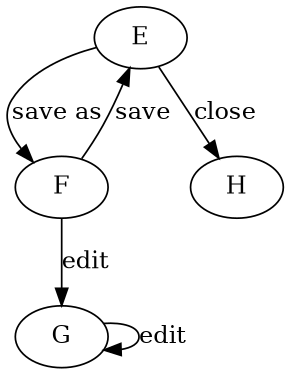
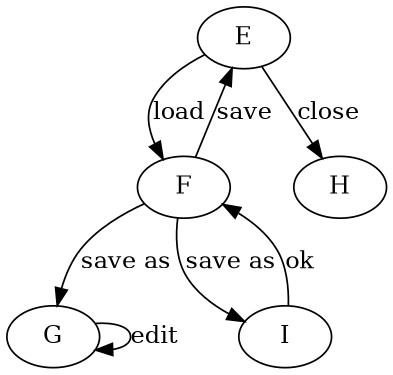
edge "E" -> "F": label "save as" -> "load"
edge "F" -> "G": label "edit" -> "save as"
node "I": added
